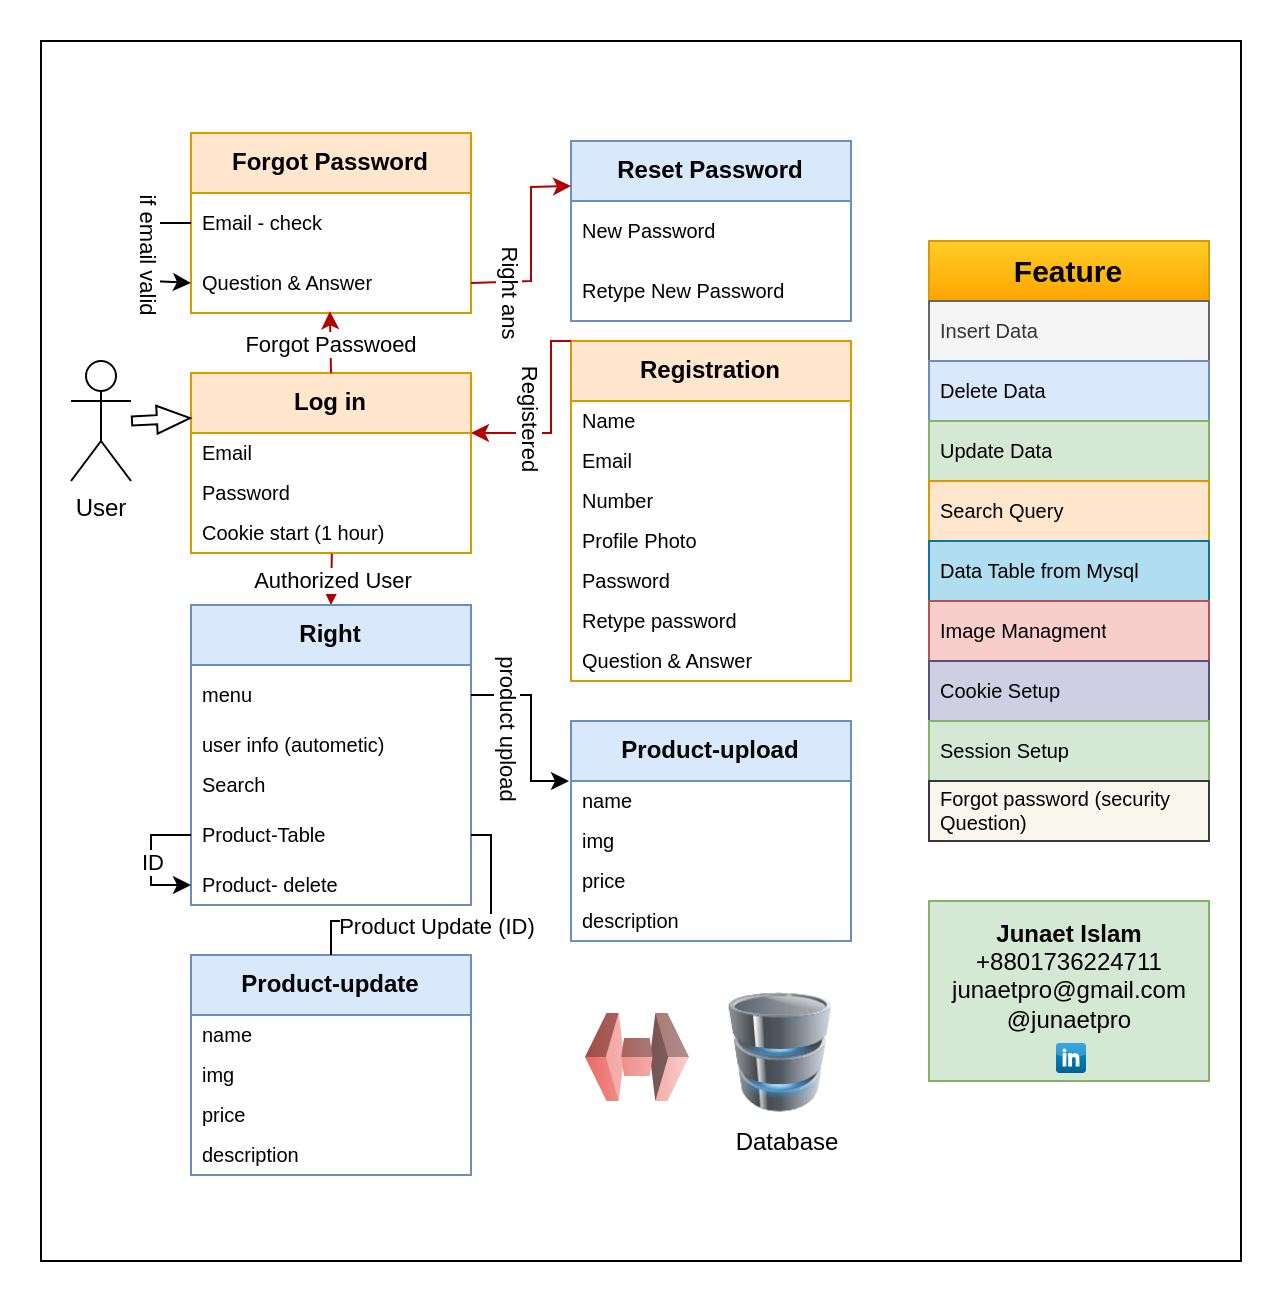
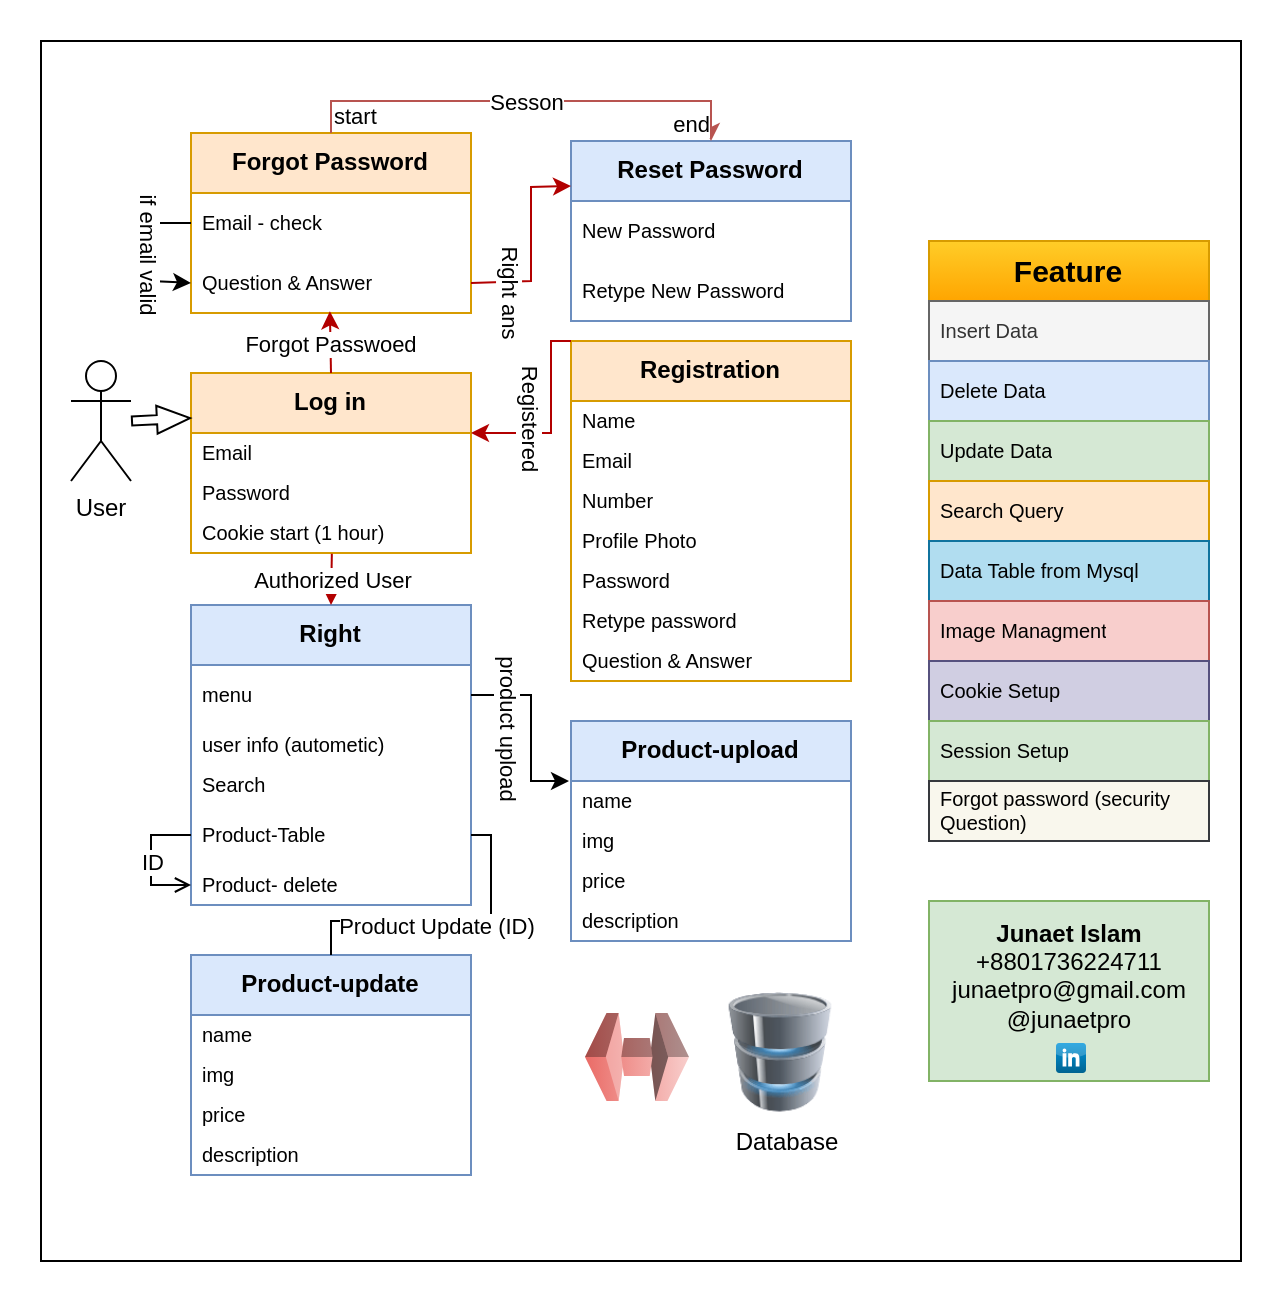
edge "Forgot Password" -> "Reset Password": added, labels "start", "Sesson", "end"
edge "Product-Table" -> "Product- delete": arrowhead classic -> open
